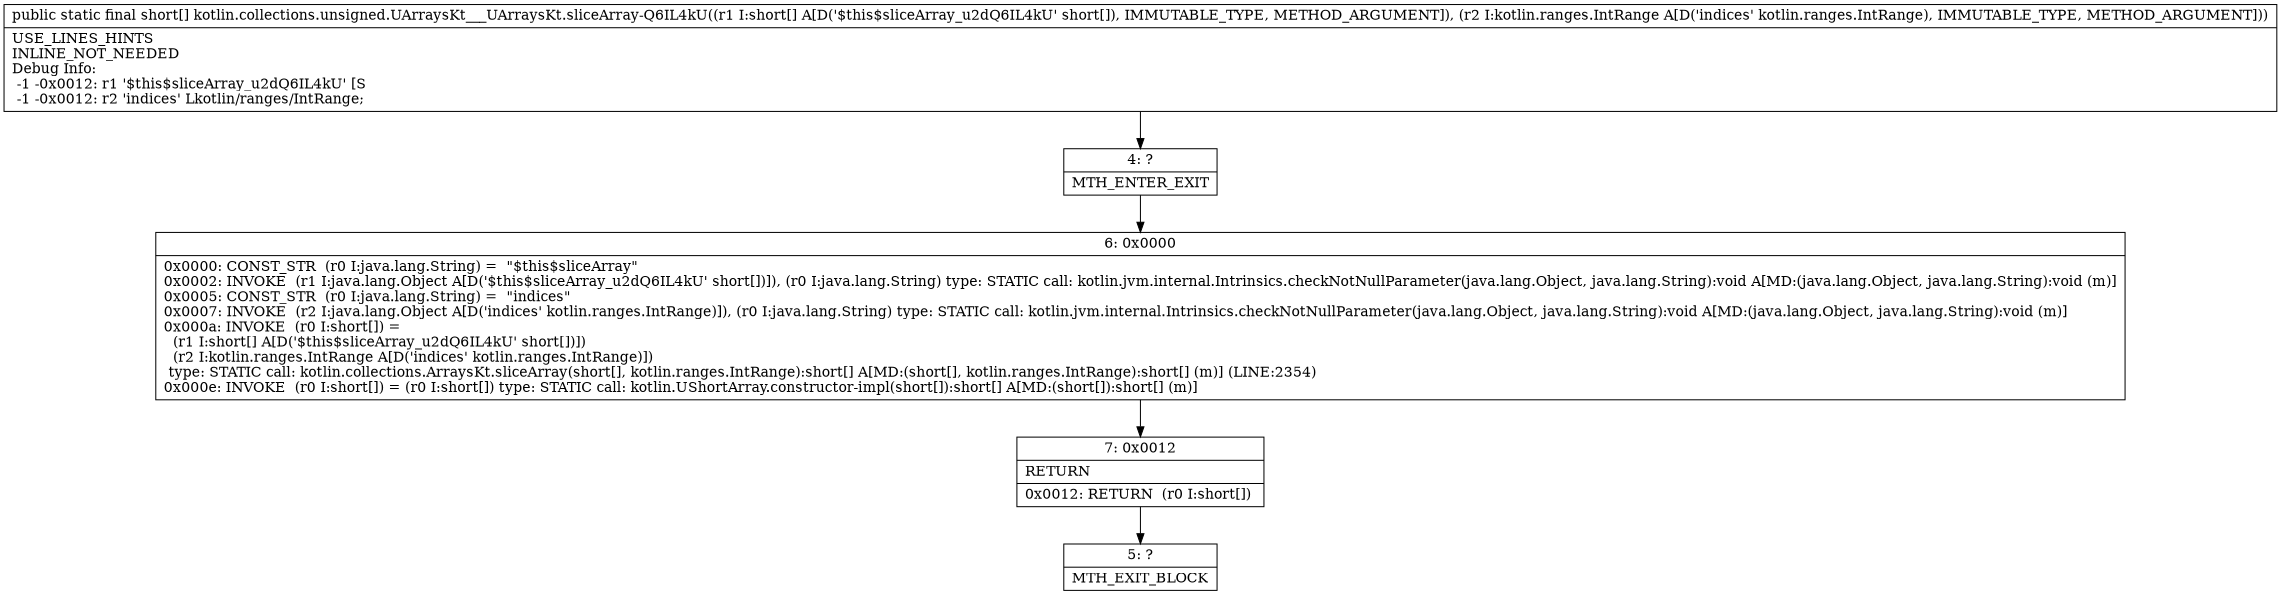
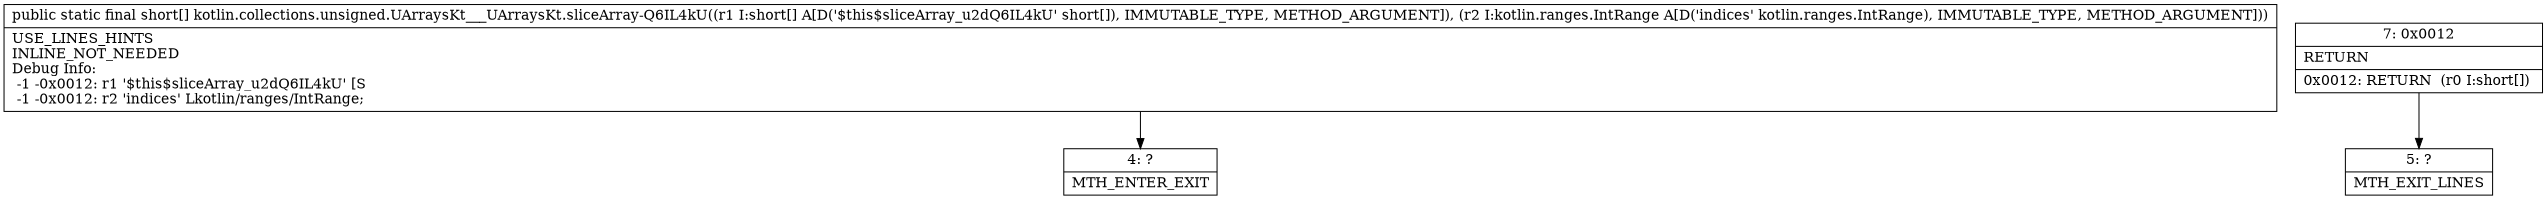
node "6: 0x0000": removed
node "5: ?": text "MTH_EXIT_BLOCK" -> "MTH_EXIT_LINES"
